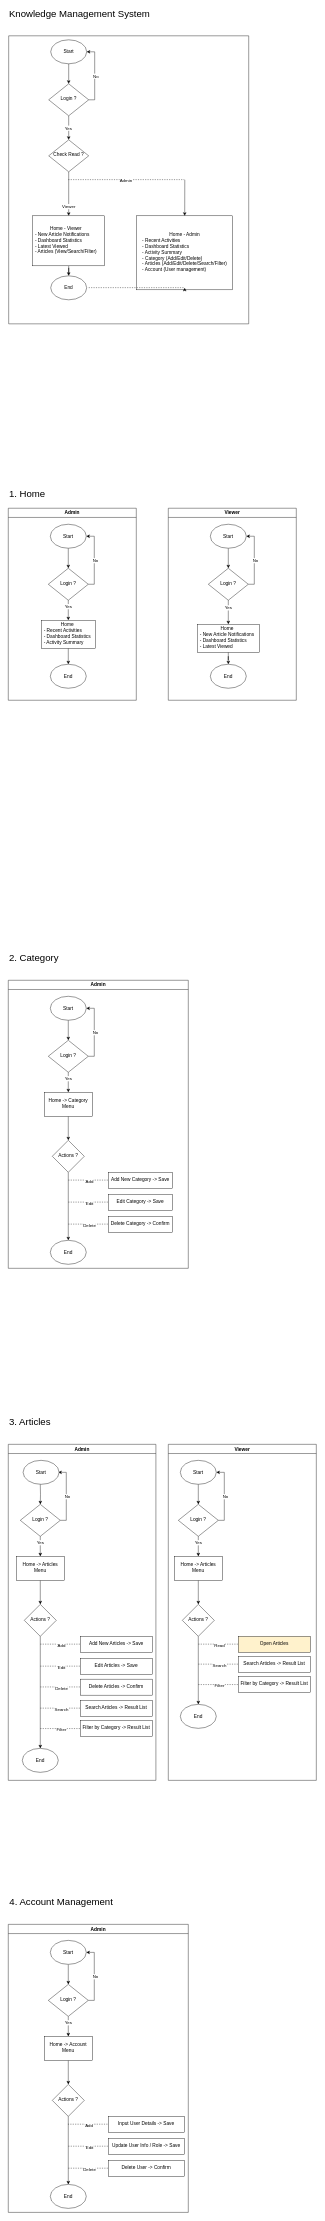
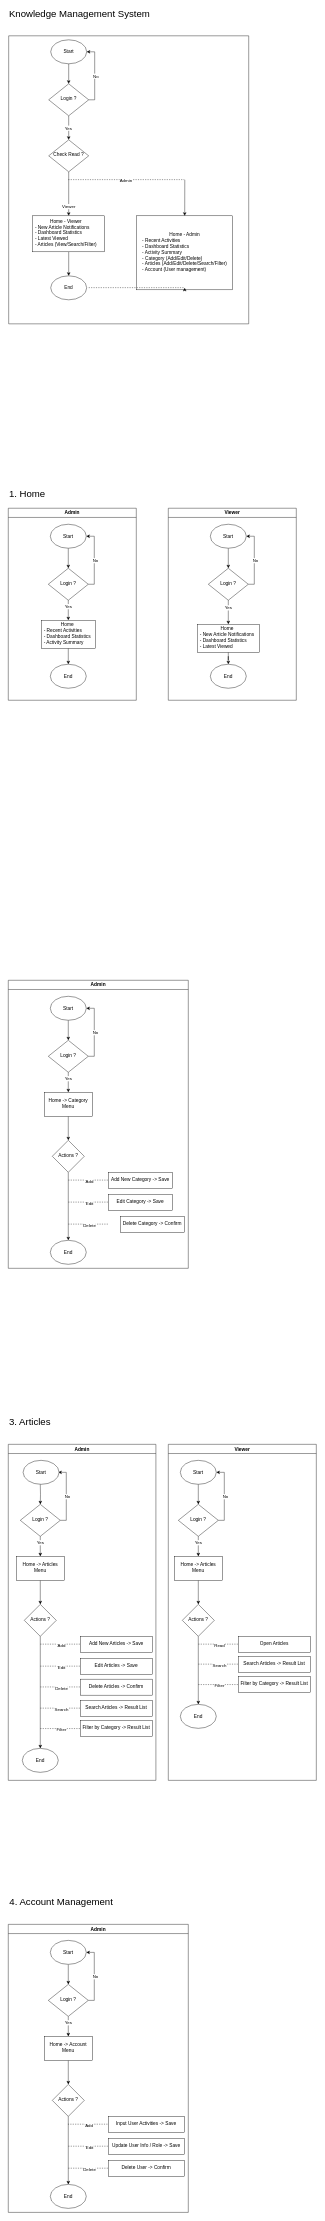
node "Home - Viewer - New Article Notifications - Dashboard Statistics - Latest Viewed - Articles (View/Search/Filter)": size 72x50 -> 72x36
node "2. Category": removed
node "Delete Category -> Confirm": moved (140, 1224) -> (152, 1224)
node "Open Articles": fillcolor #fff2cc -> #ffffff
node "Input User Details -> Save": label "Input User Details -> Save" -> "Input User Activities -> Save"
